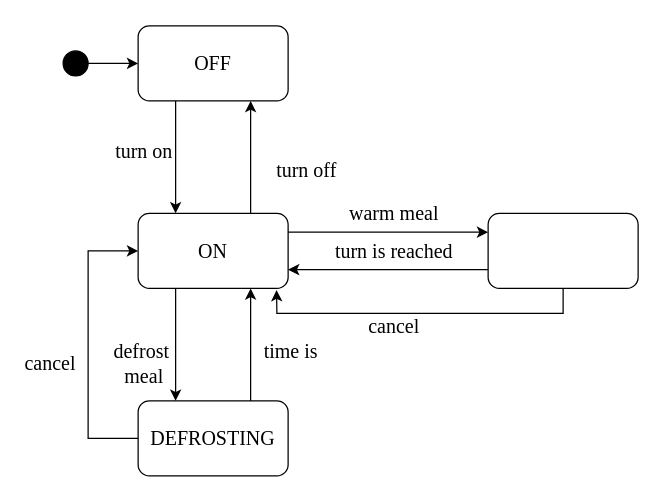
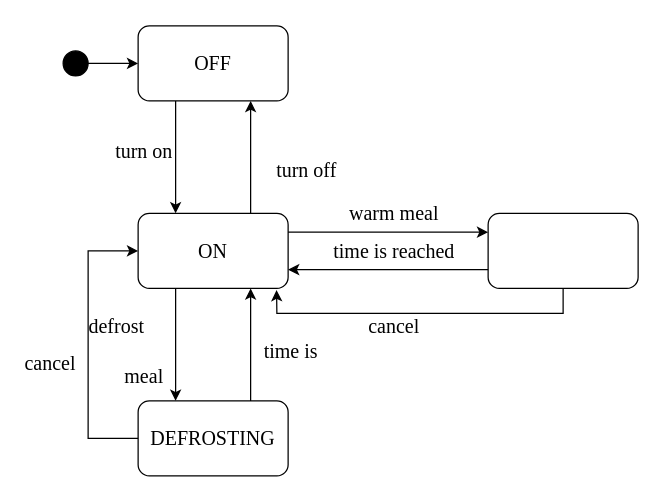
node "turn is reached": label "turn is reached" -> "time is reached"
node "defrost": moved (144, 351) -> (119, 326)
